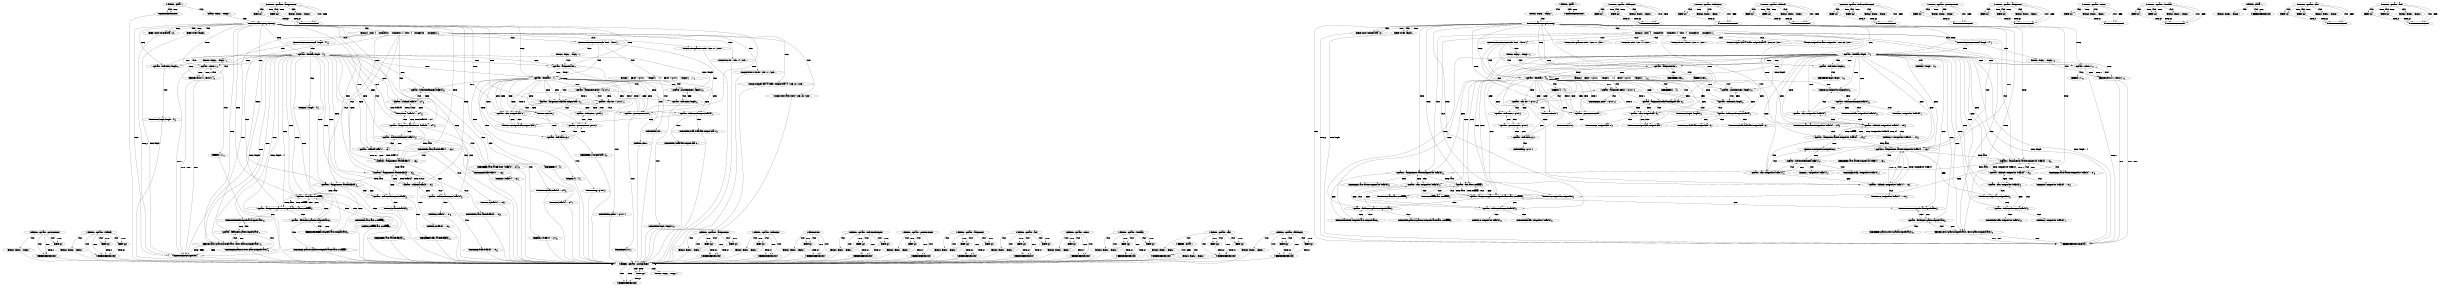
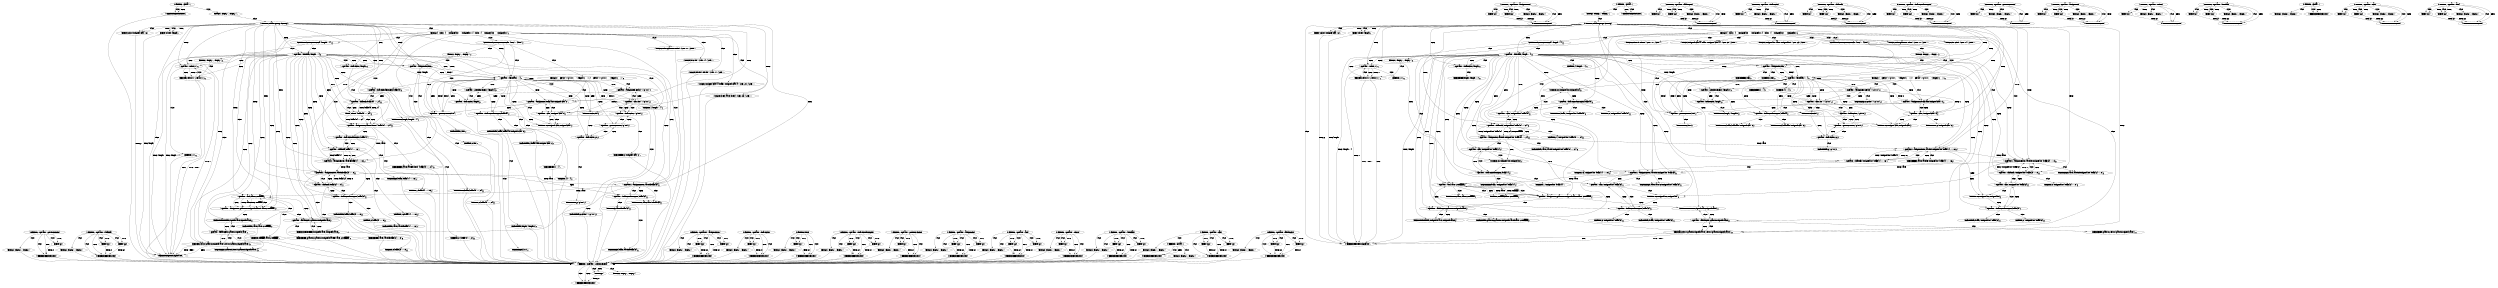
edge "(IDENTIFIER,value,value=(unsigned int) buffer[0] << 24)" -> "(<operator>.assignment,value=(unsigned int) buffer[0] << 24)": reversed
edge "(IDENTIFIER,value,value|=buffer[1] << 16)" -> "(<operators>.assignmentOr,value|=buffer[1] << 16)": reversed
edge "(<operator>.cast,(unsigned int) buffer[1])" -> "(<operator>.shiftLeft,(unsigned int) buffer[1] << 16)": now "(<operator>.cast,(unsigned int) buffer[1])" -> "(LITERAL,16,(unsigned int) buffer[1] << 16)"
